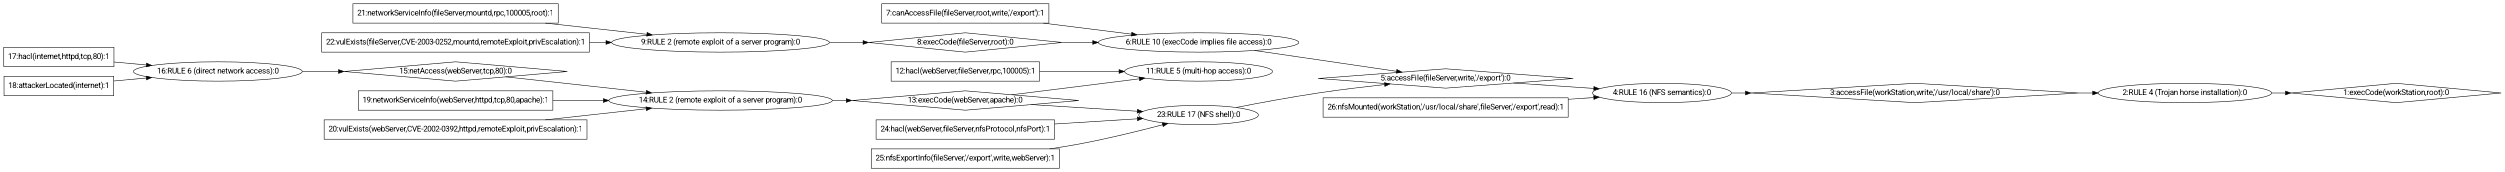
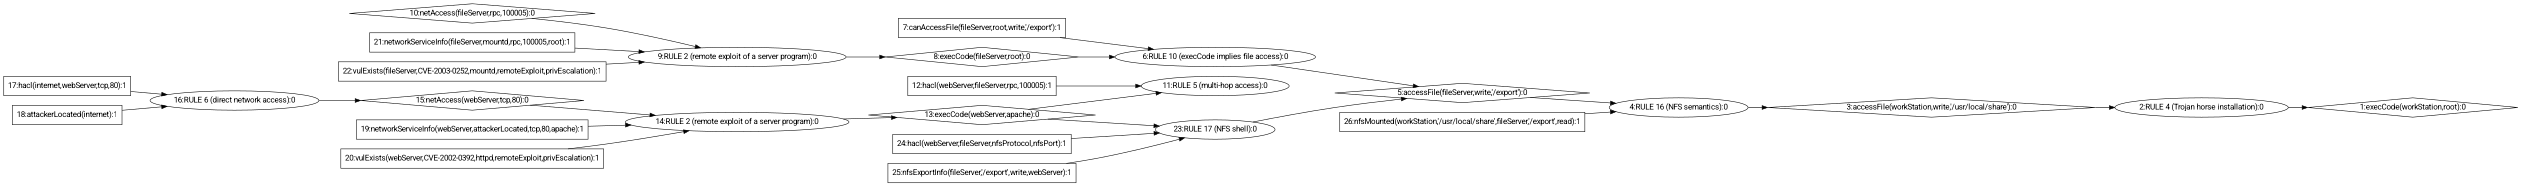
node "10:netAccess(fileServer,rpc,100005):0": added
node "17:hacl(internet,httpd,tcp,80):1": label "17:hacl(internet,httpd,tcp,80):1" -> "17:hacl(internet,webServer,tcp,80):1"
node "19:networkServiceInfo(webServer,httpd,tcp,80,apache):1": label "19:networkServiceInfo(webServer,httpd,tcp,80,apache):1" -> "19:networkServiceInfo(webServer,attackerLocated,tcp,80,apache):1"
